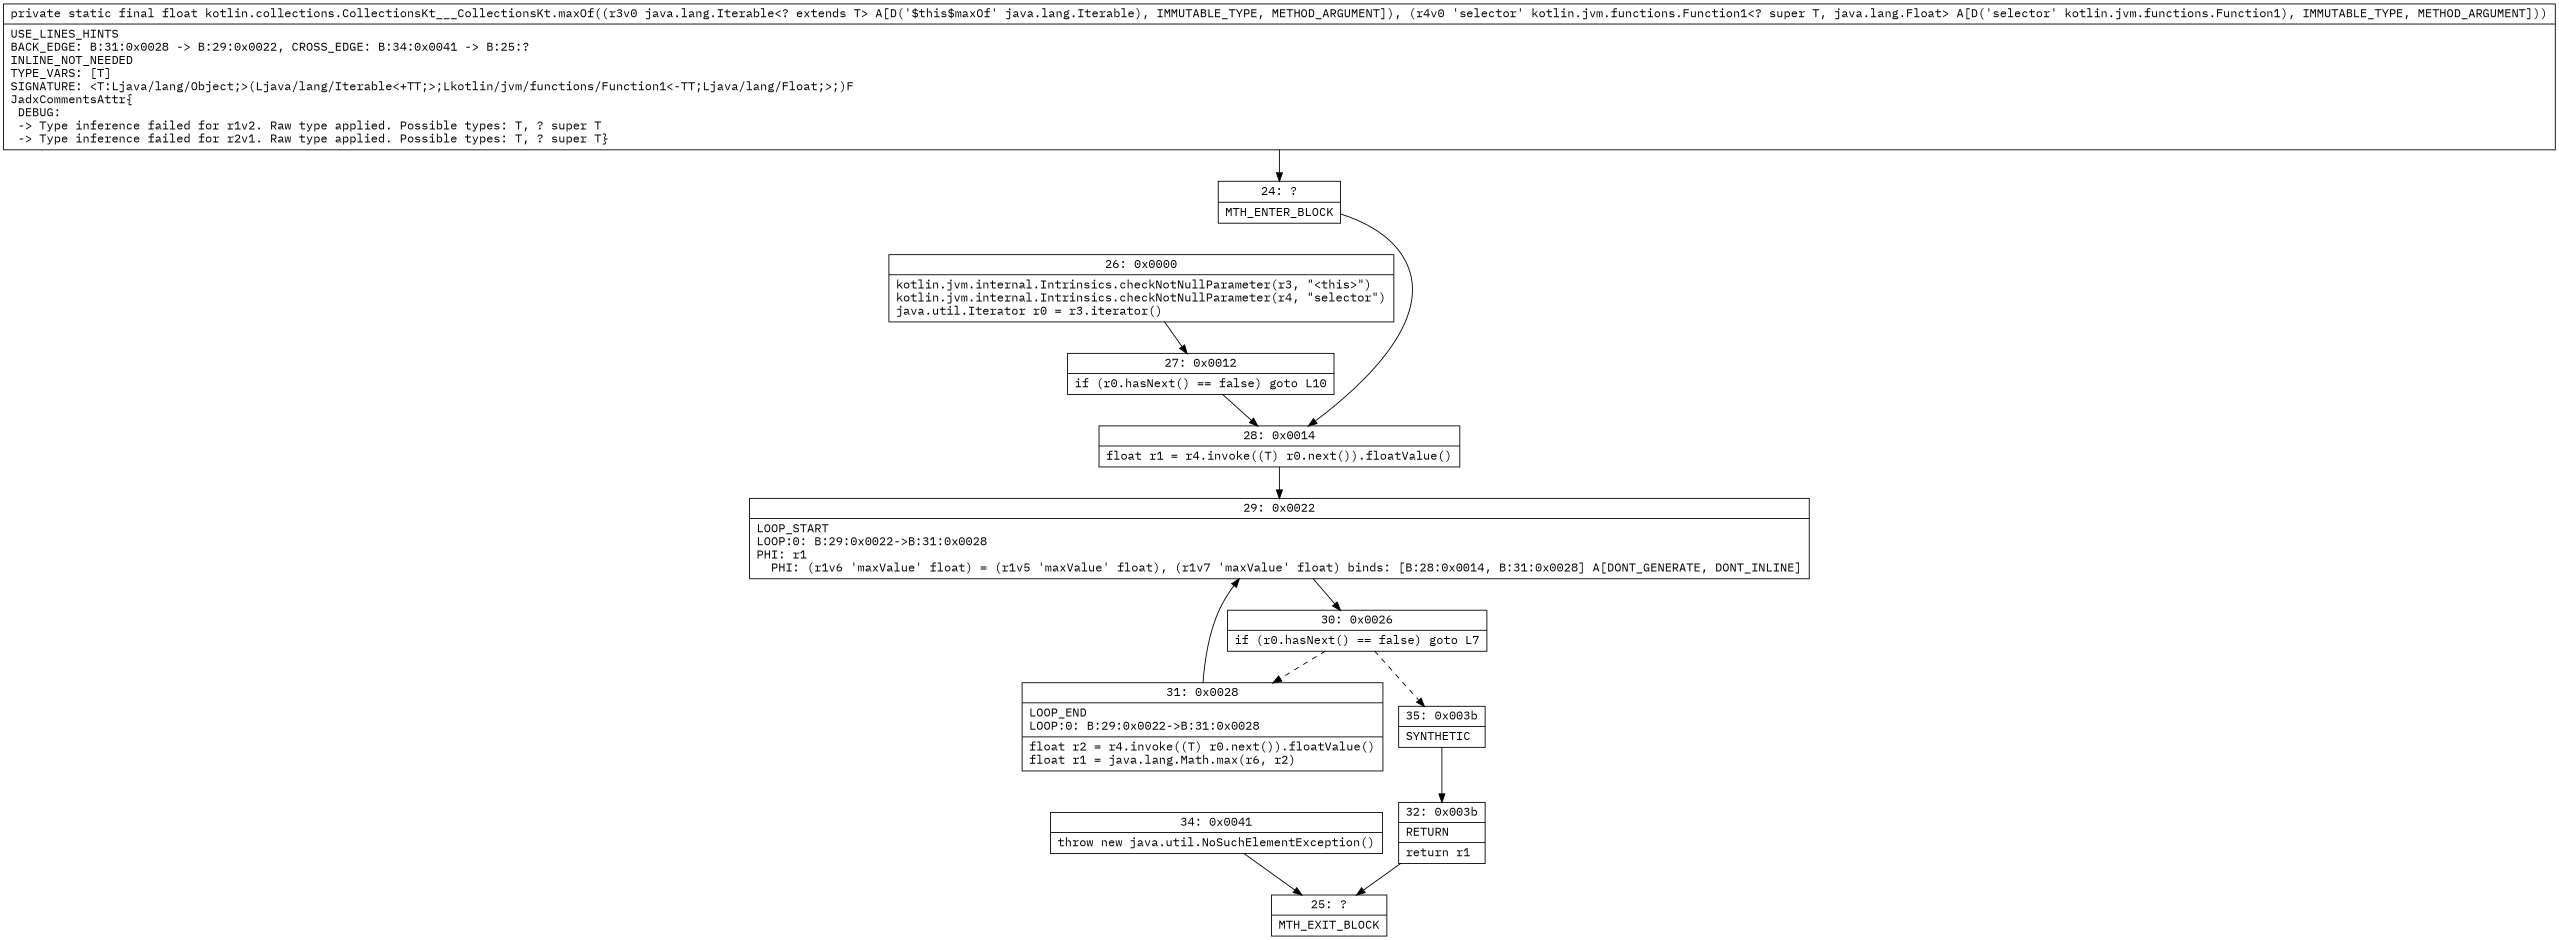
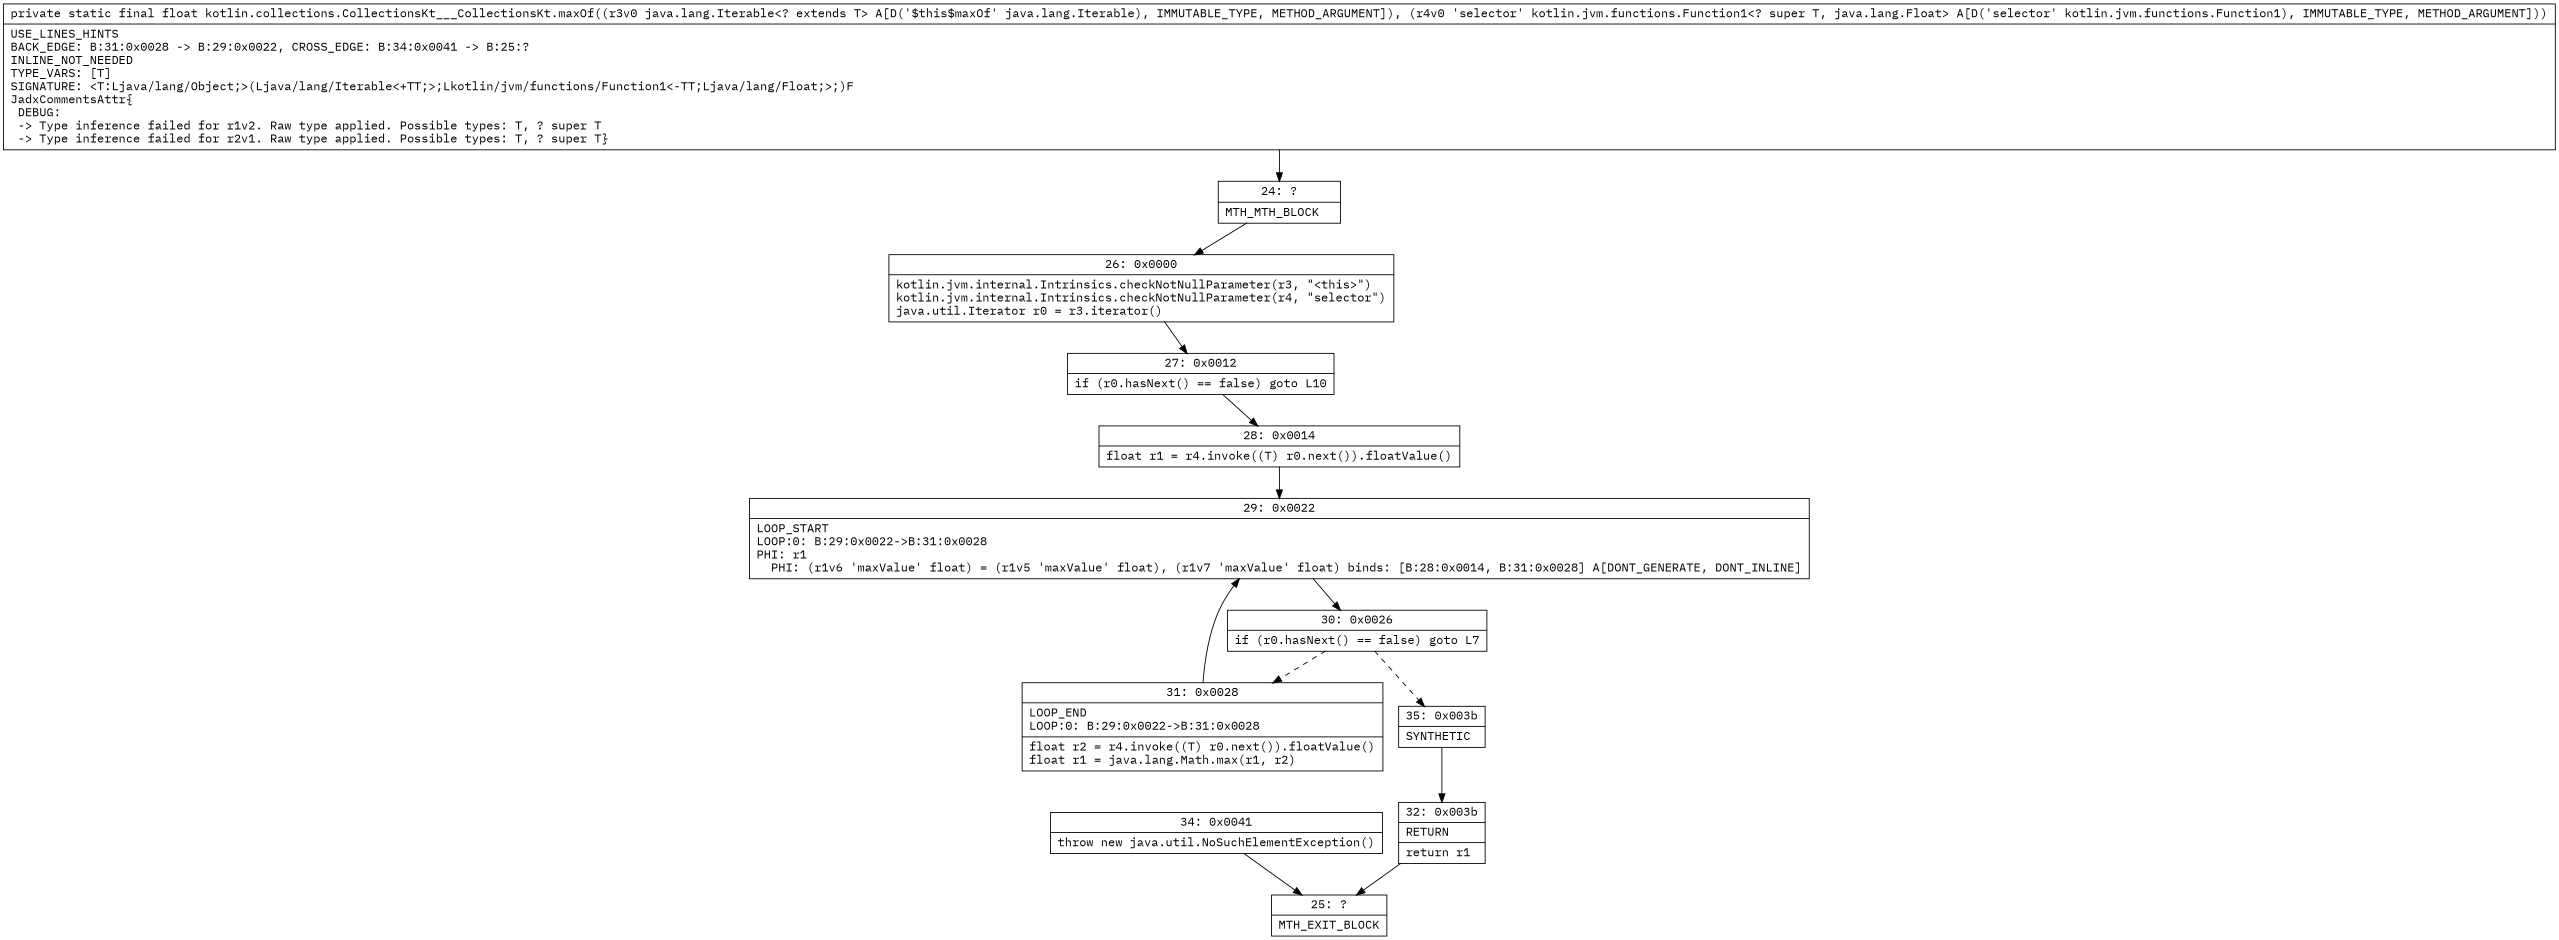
node "24: ?": text "MTH_ENTER_BLOCK" -> "MTH_MTH_BLOCK"
edge "24: ?" -> "28: 0x0014": now "24: ?" -> "26: 0x0000"
node "31: 0x0028": text "float r1 = java.lang.Math.max(r6, r2)" -> "float r1 = java.lang.Math.max(r1, r2)"
